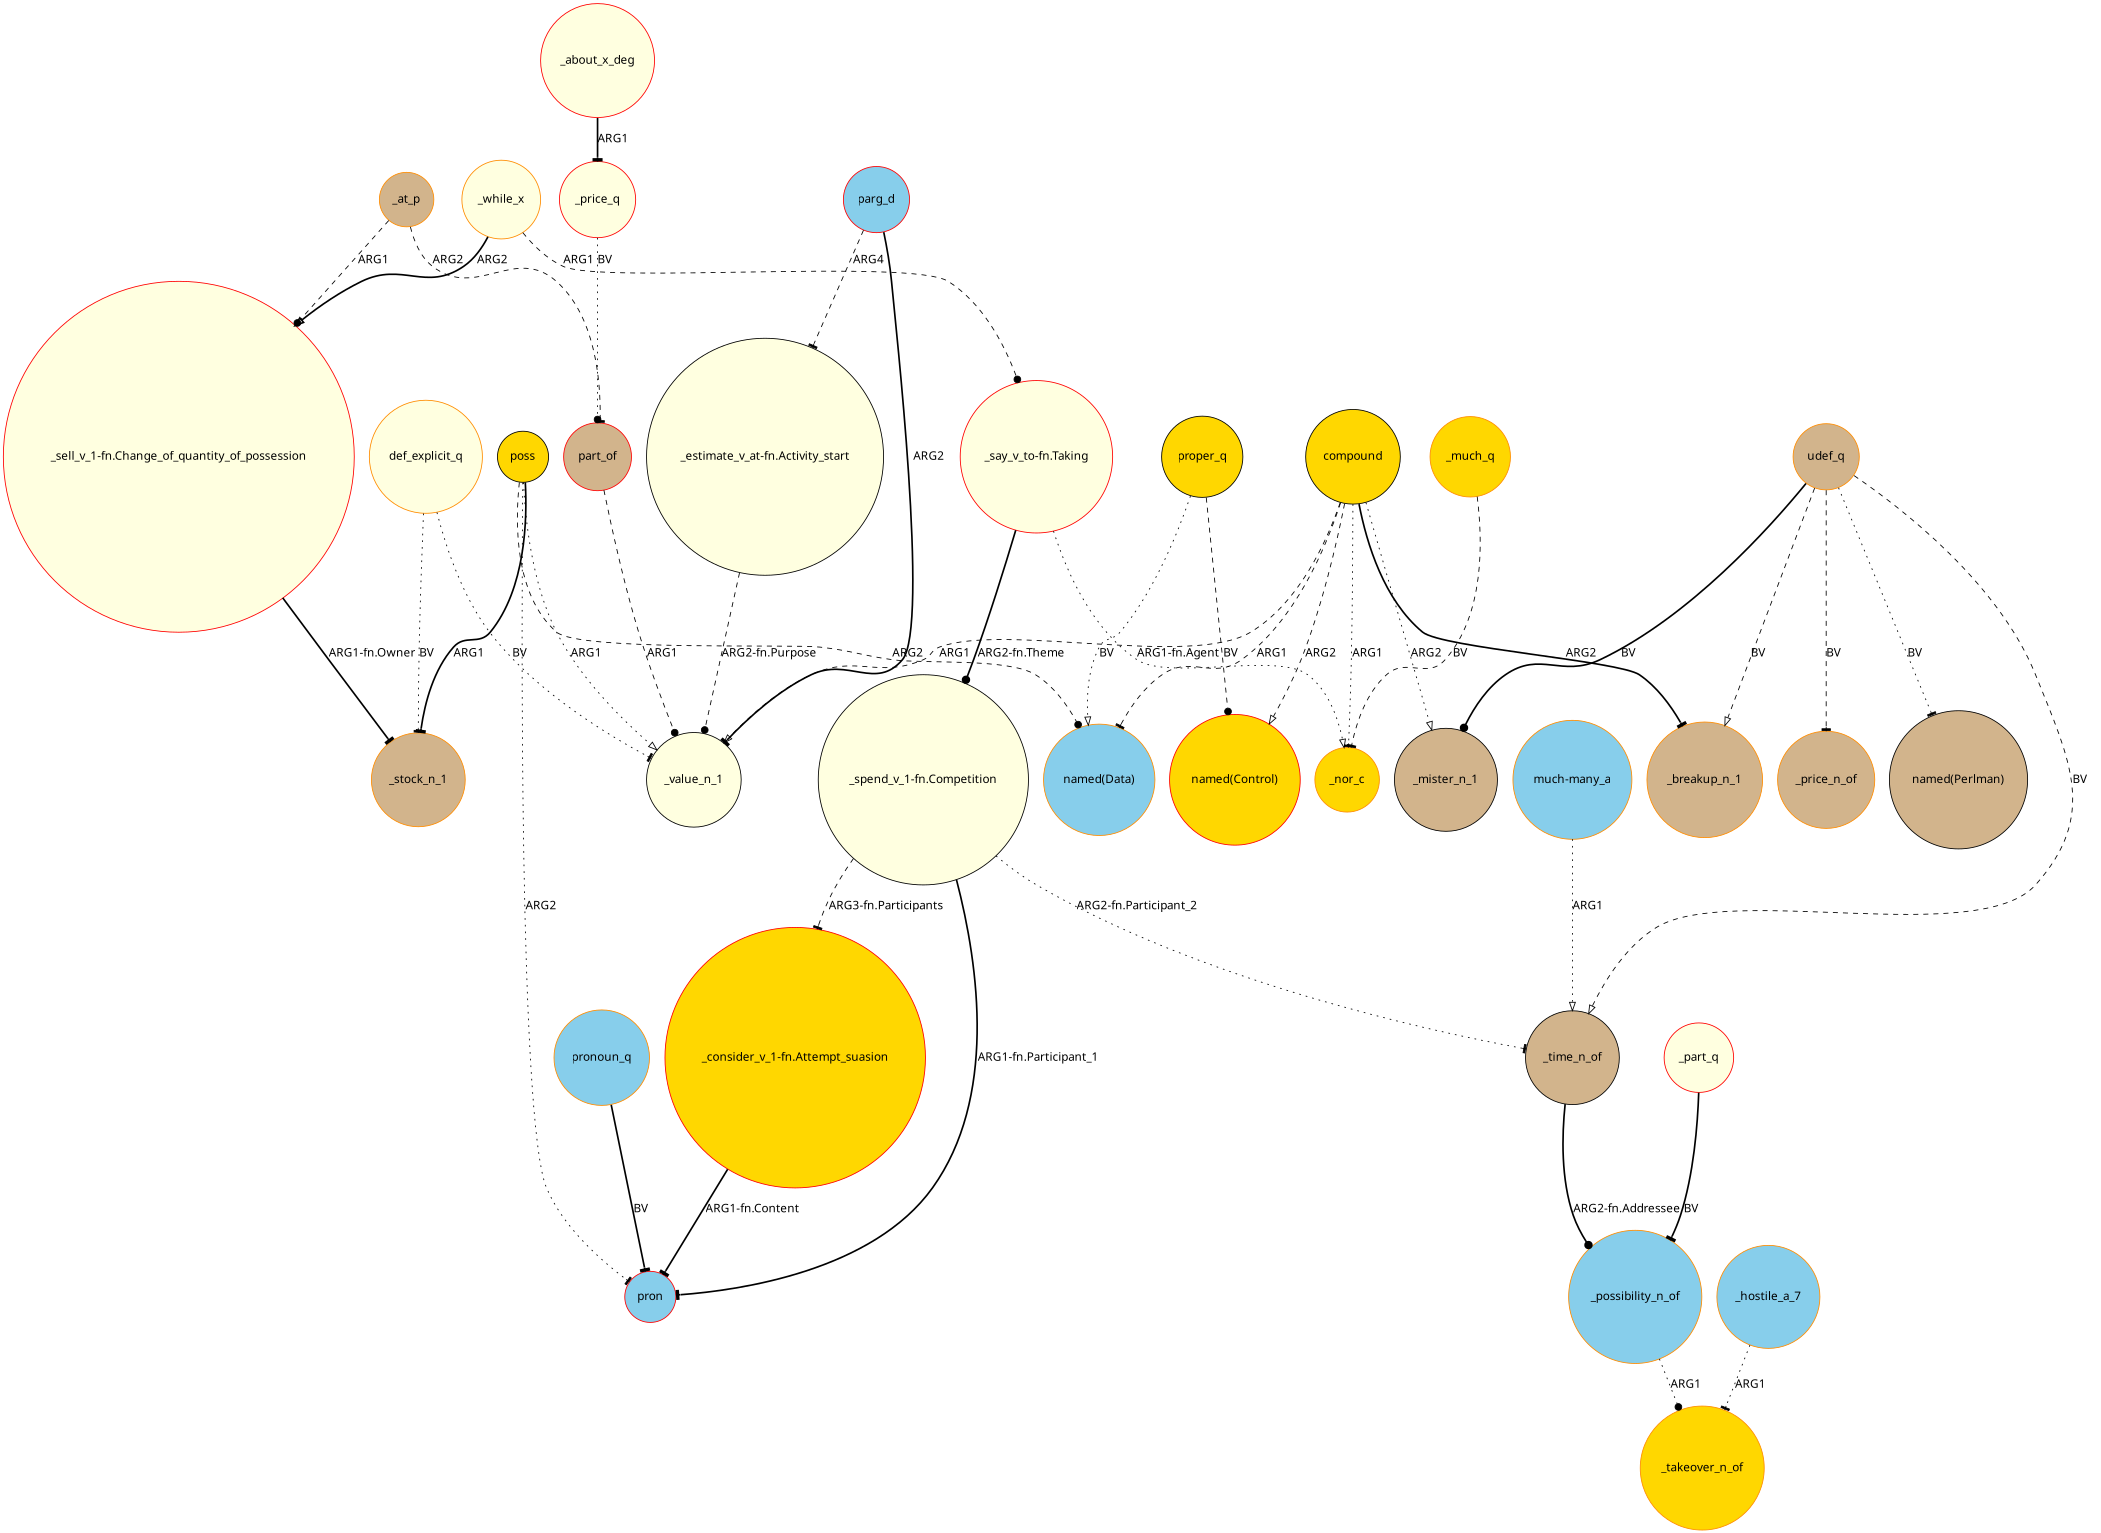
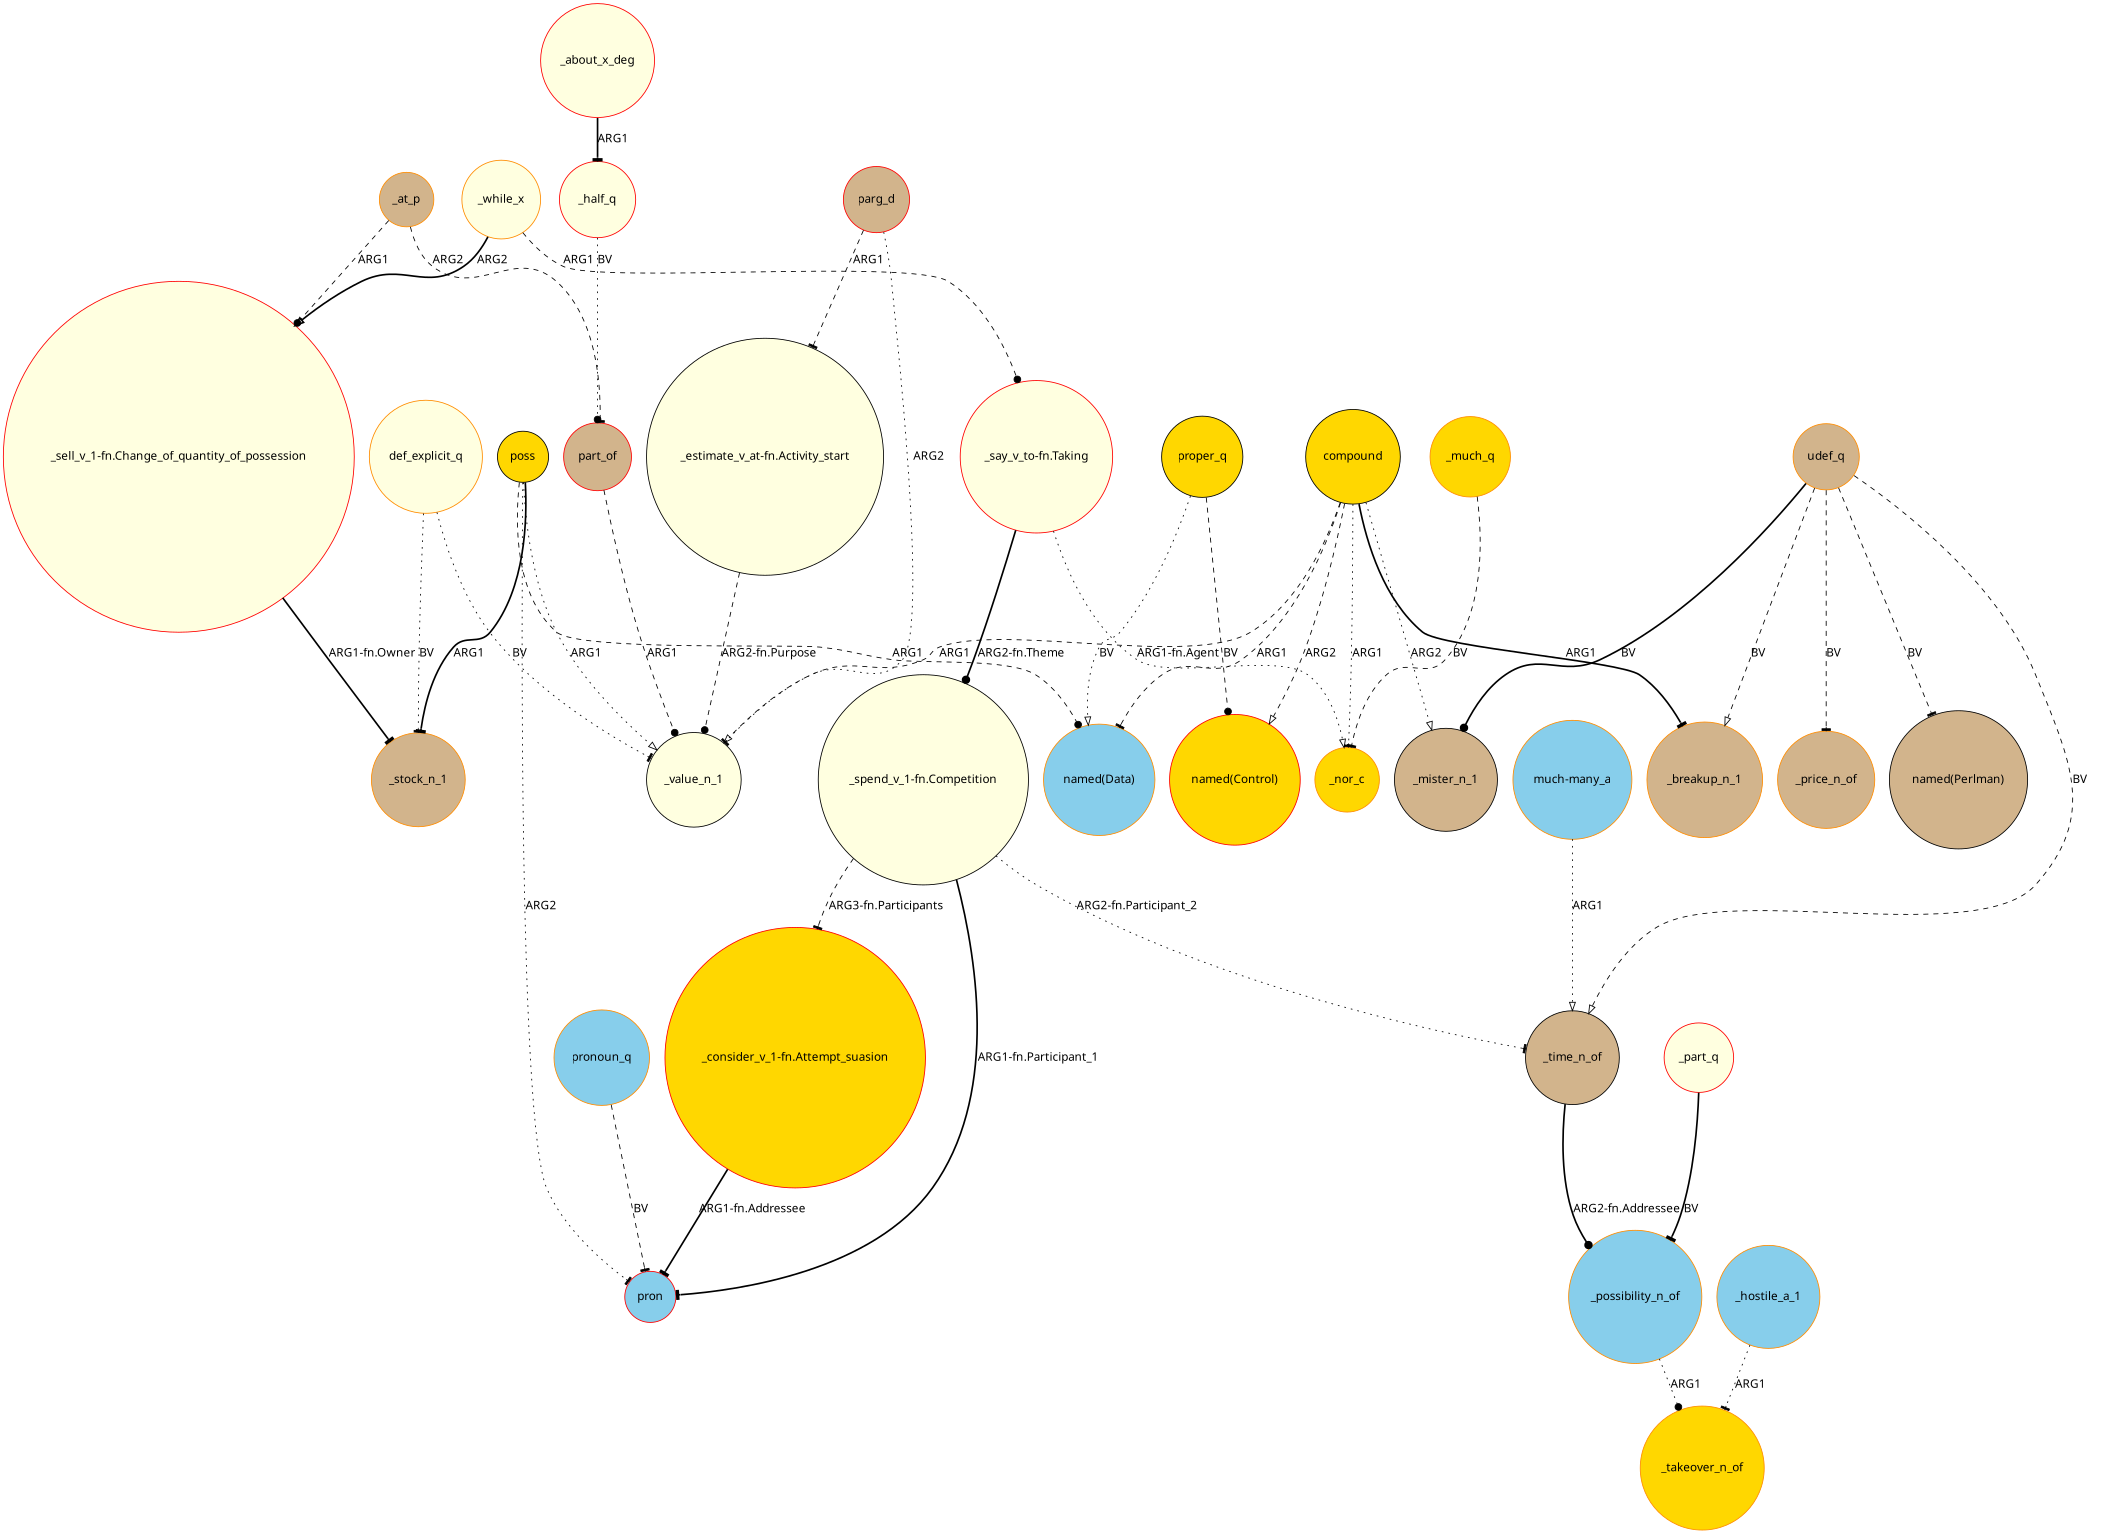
node "_price_q": label "_price_q" -> "_half_q"
node "parg_d": fillcolor skyblue -> tan
edge "parg_d" -> "_estimate_v_at-fn.Activity_start": label "ARG4" -> "ARG1"
edge "parg_d" -> "_value_n_1": style bold -> dotted
edge "udef_q" -> "named(Perlman)": style dotted -> dashed
edge "poss" -> "named(Data)": label "ARG2" -> "ARG1"
edge "compound" -> "_breakup_n_1": label "ARG2" -> "ARG1"
edge "pronoun_q" -> "pron": style bold -> dashed
edge "_consider_v_1-fn.Attempt_suasion" -> "pron": label "ARG1-fn.Content" -> "ARG1-fn.Addressee"
node "_hostile_a_7": label "_hostile_a_7" -> "_hostile_a_1"
